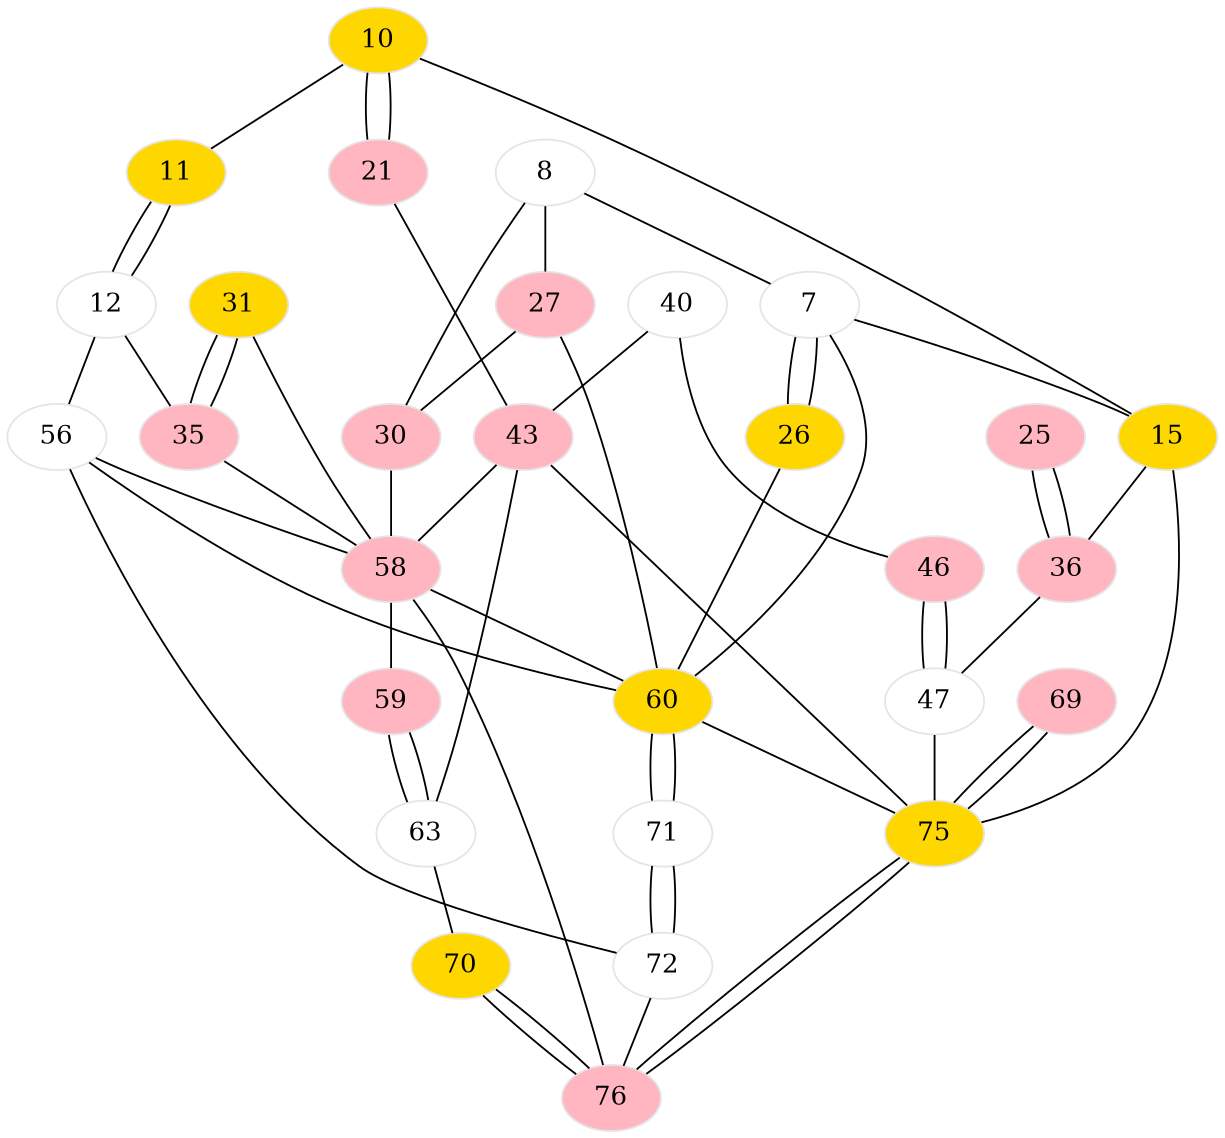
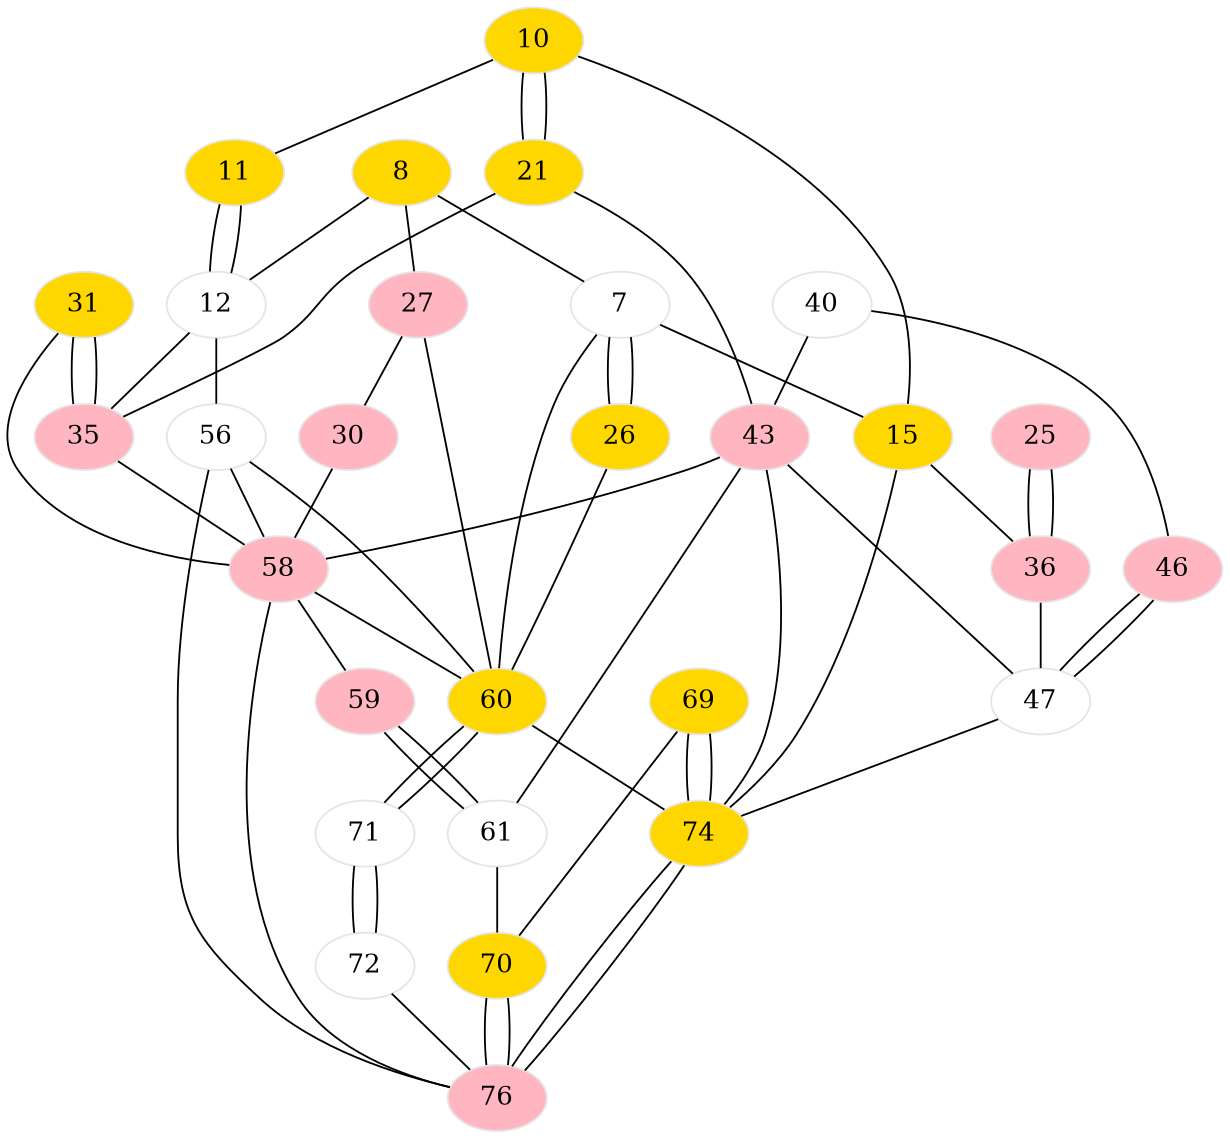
node "21": fillcolor lightpink -> gold
node "8": fillcolor white -> gold
edge "8" -- "30": now "8" -- "12"
edge "21" -- "35": added
edge "43" -- "47": added
node "69": fillcolor lightpink -> gold
edge "56" -- "72": now "56" -- "76"
node "63": label "63" -> "61"
edge "69" -- "70": added
node "75": label "75" -> "74"
